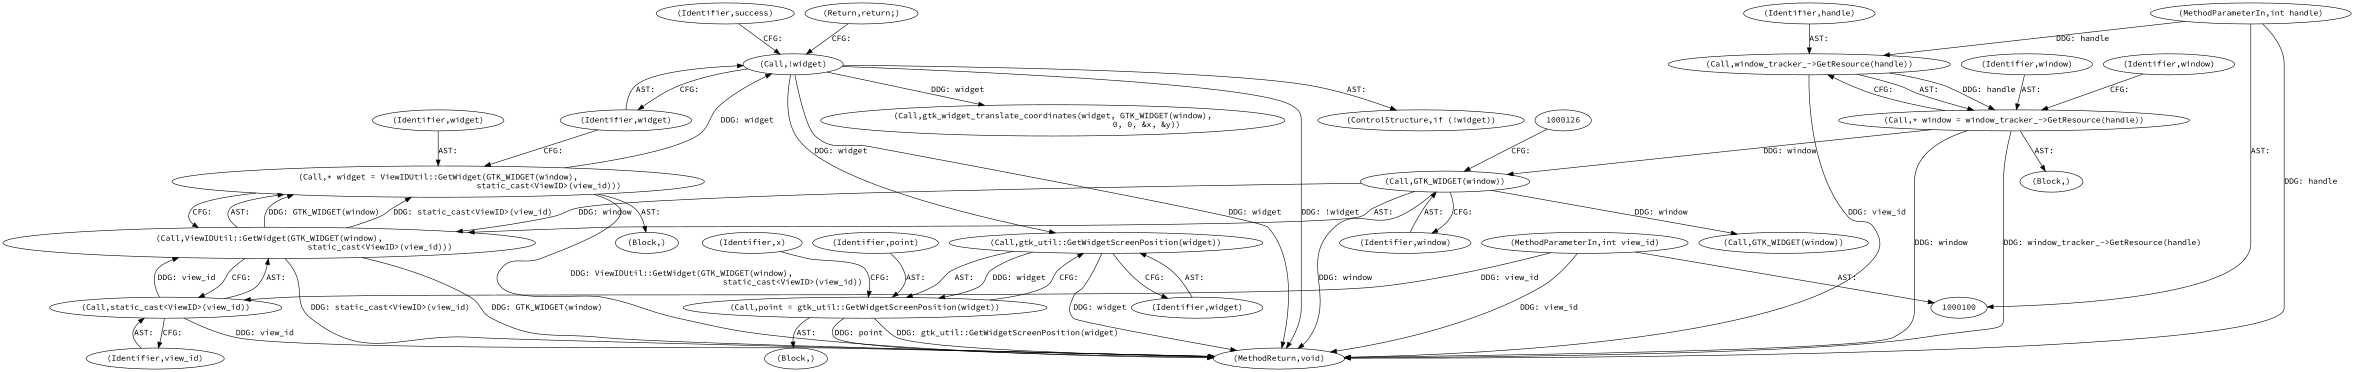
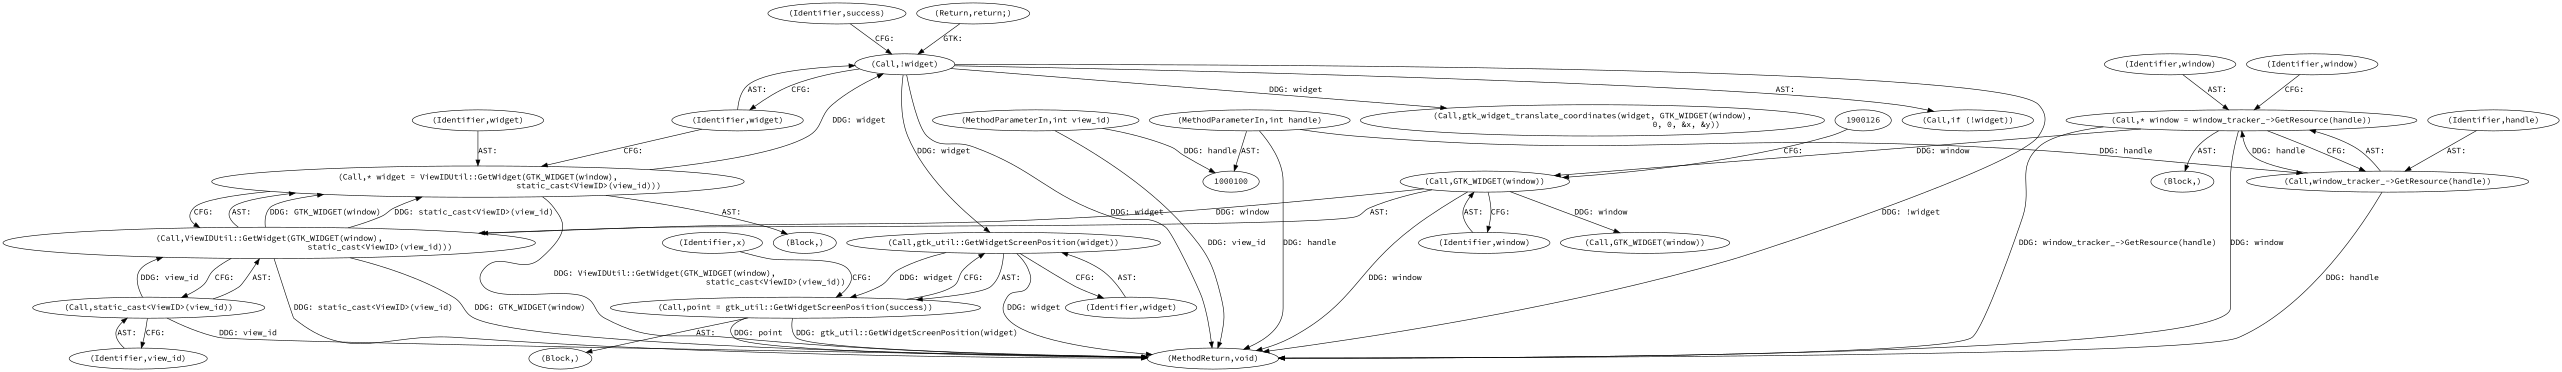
edge "(Return,return;)" -> "(Call,!widget)": label "CFG: " -> "GTK: "
node "(ControlStructure,if (!widget))": label "(ControlStructure,if (!widget))" -> "(Call,if (!widget))"
node "1000126": label "1000126" -> "1900126"
edge "(Call,window_tracker_->GetResource(handle))" -> "(MethodReturn,void)": label "DDG: view_id" -> "DDG: handle"
node "(Identifier,point)": removed
edge "(MethodParameterIn,int view_id)" -> "1000100": label "AST: " -> "DDG: handle"
edge "(MethodParameterIn,int view_id)" -> "(Call,static_cast<ViewID>(view_id))": removed, label "DDG: view_id"
node "(Call,point = gtk_util::GetWidgetScreenPosition(widget))": label "(Call,point = gtk_util::GetWidgetScreenPosition(widget))" -> "(Call,point = gtk_util::GetWidgetScreenPosition(success))"
